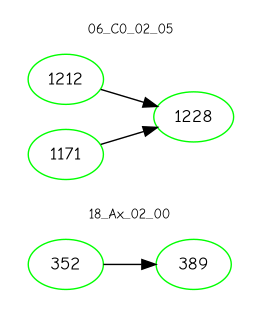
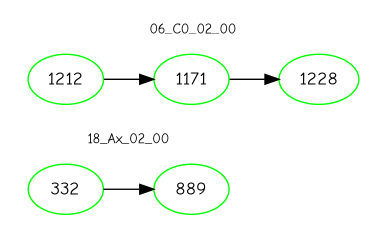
cluster "06_C0_02_05": label "06_C0_02_05" -> "06_C0_02_00"
edge "1212" -> "1228": now "1212" -> "1171"
node "352": label "352" -> "332"
node "389": label "389" -> "889"
